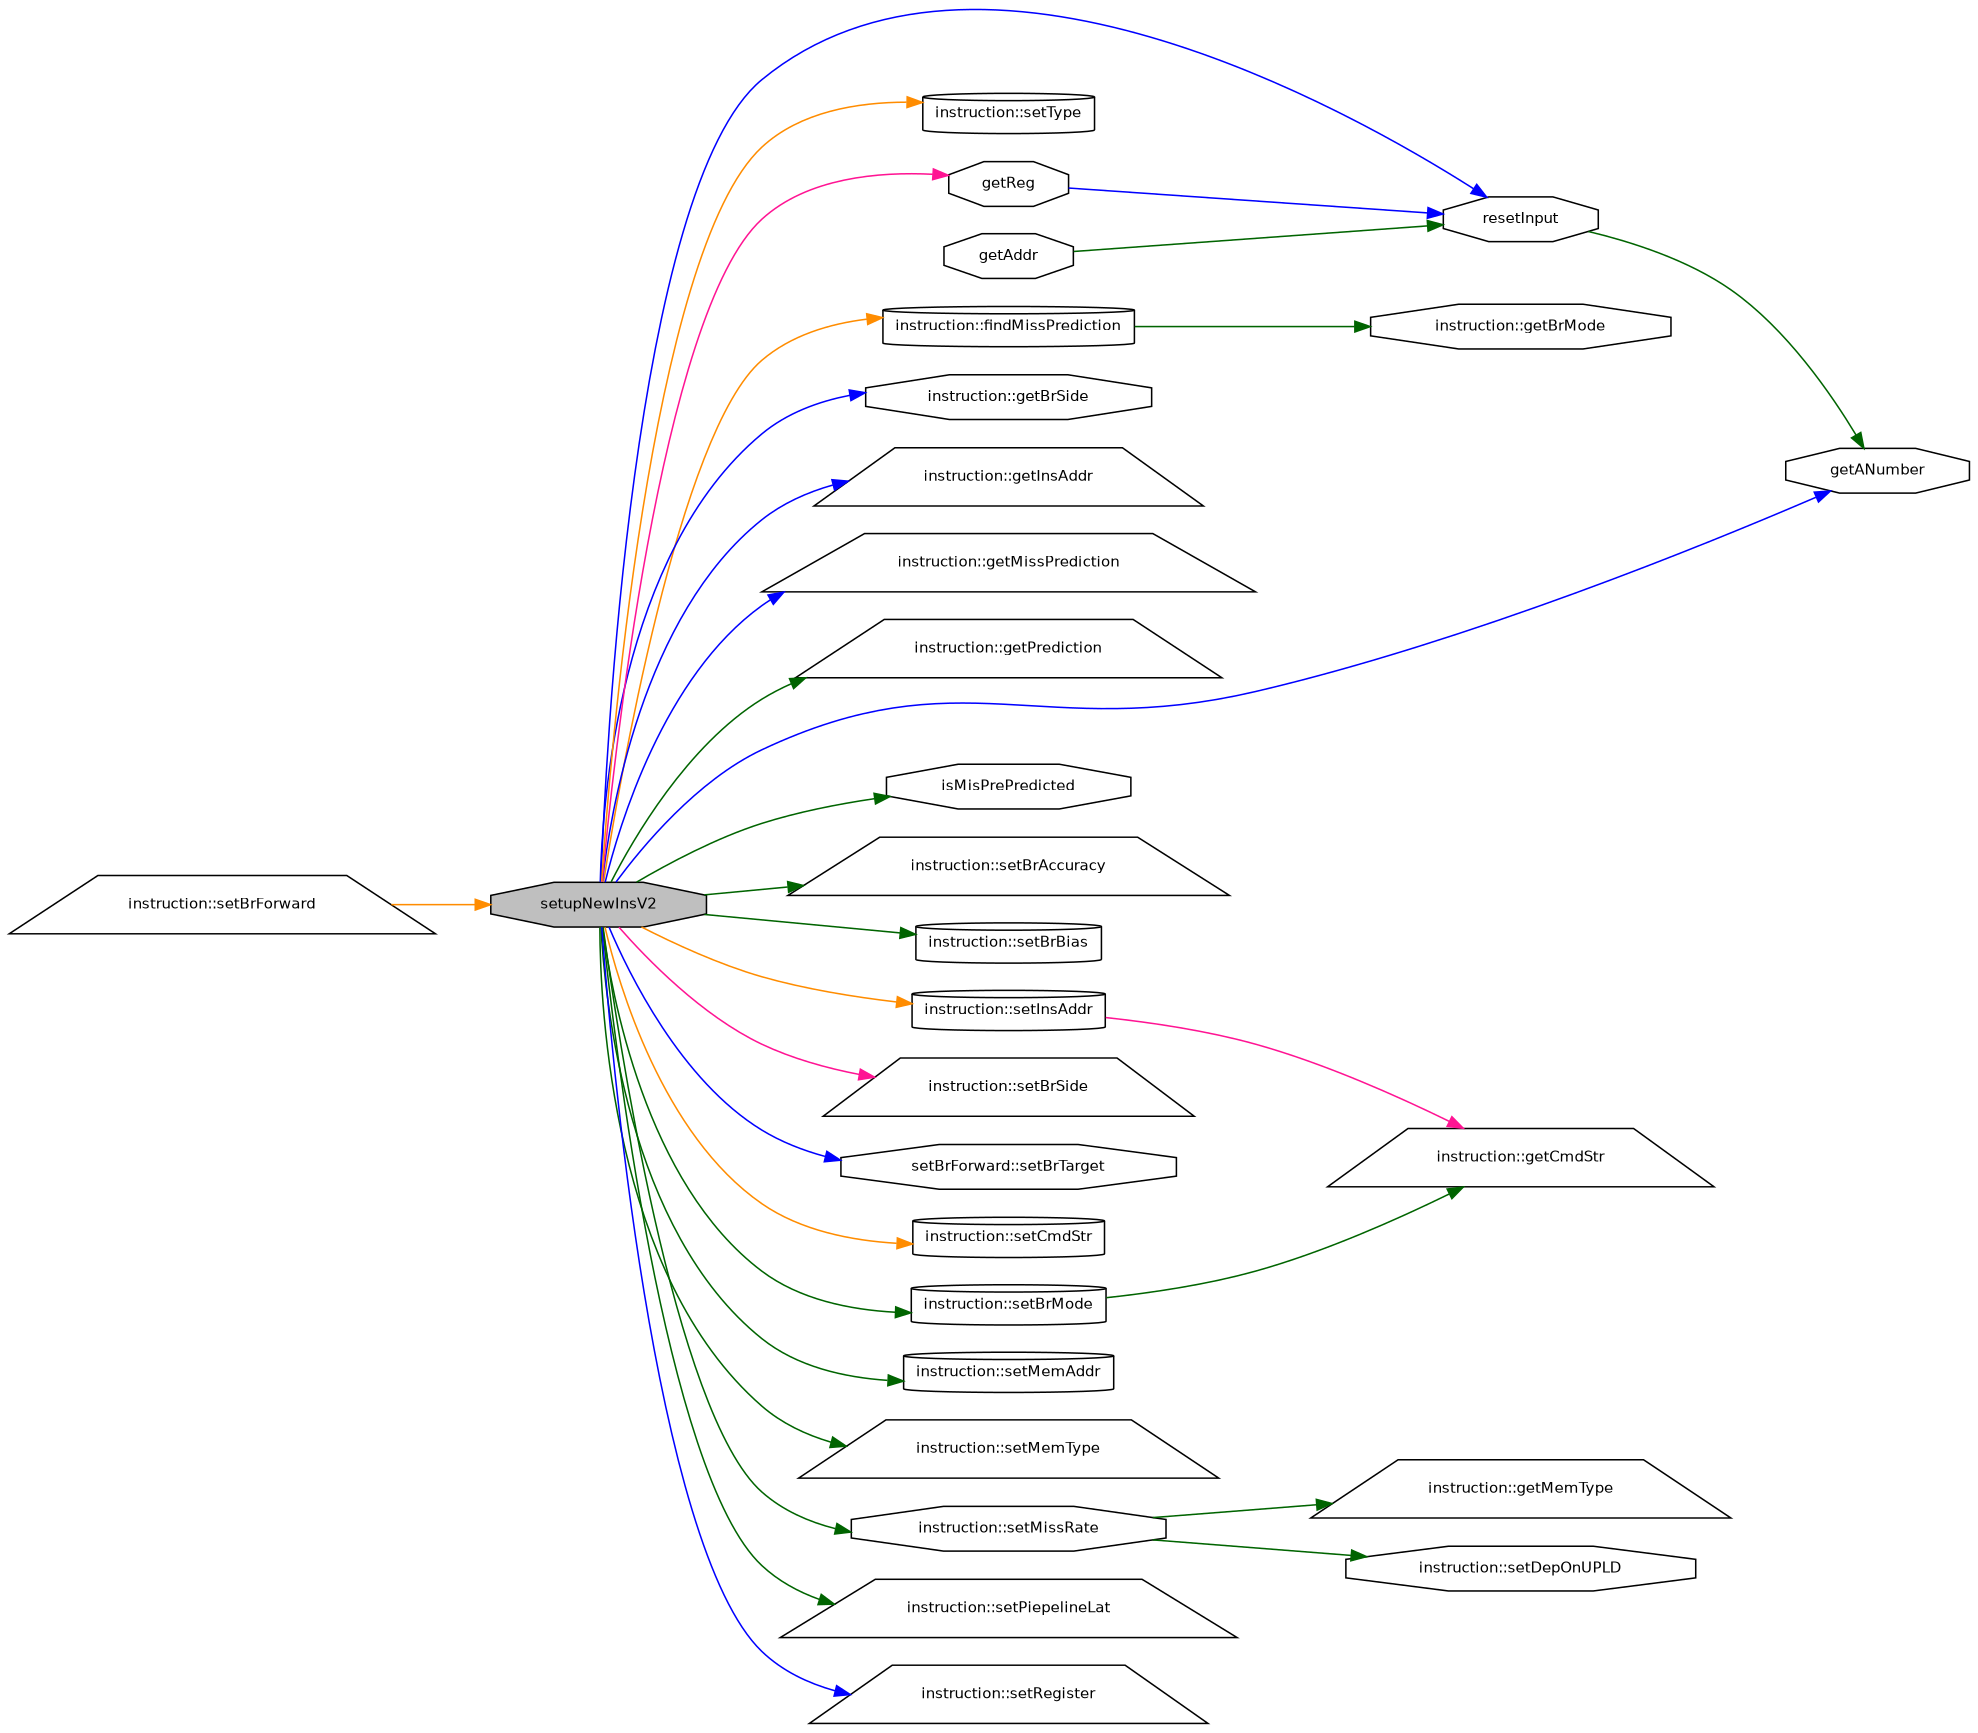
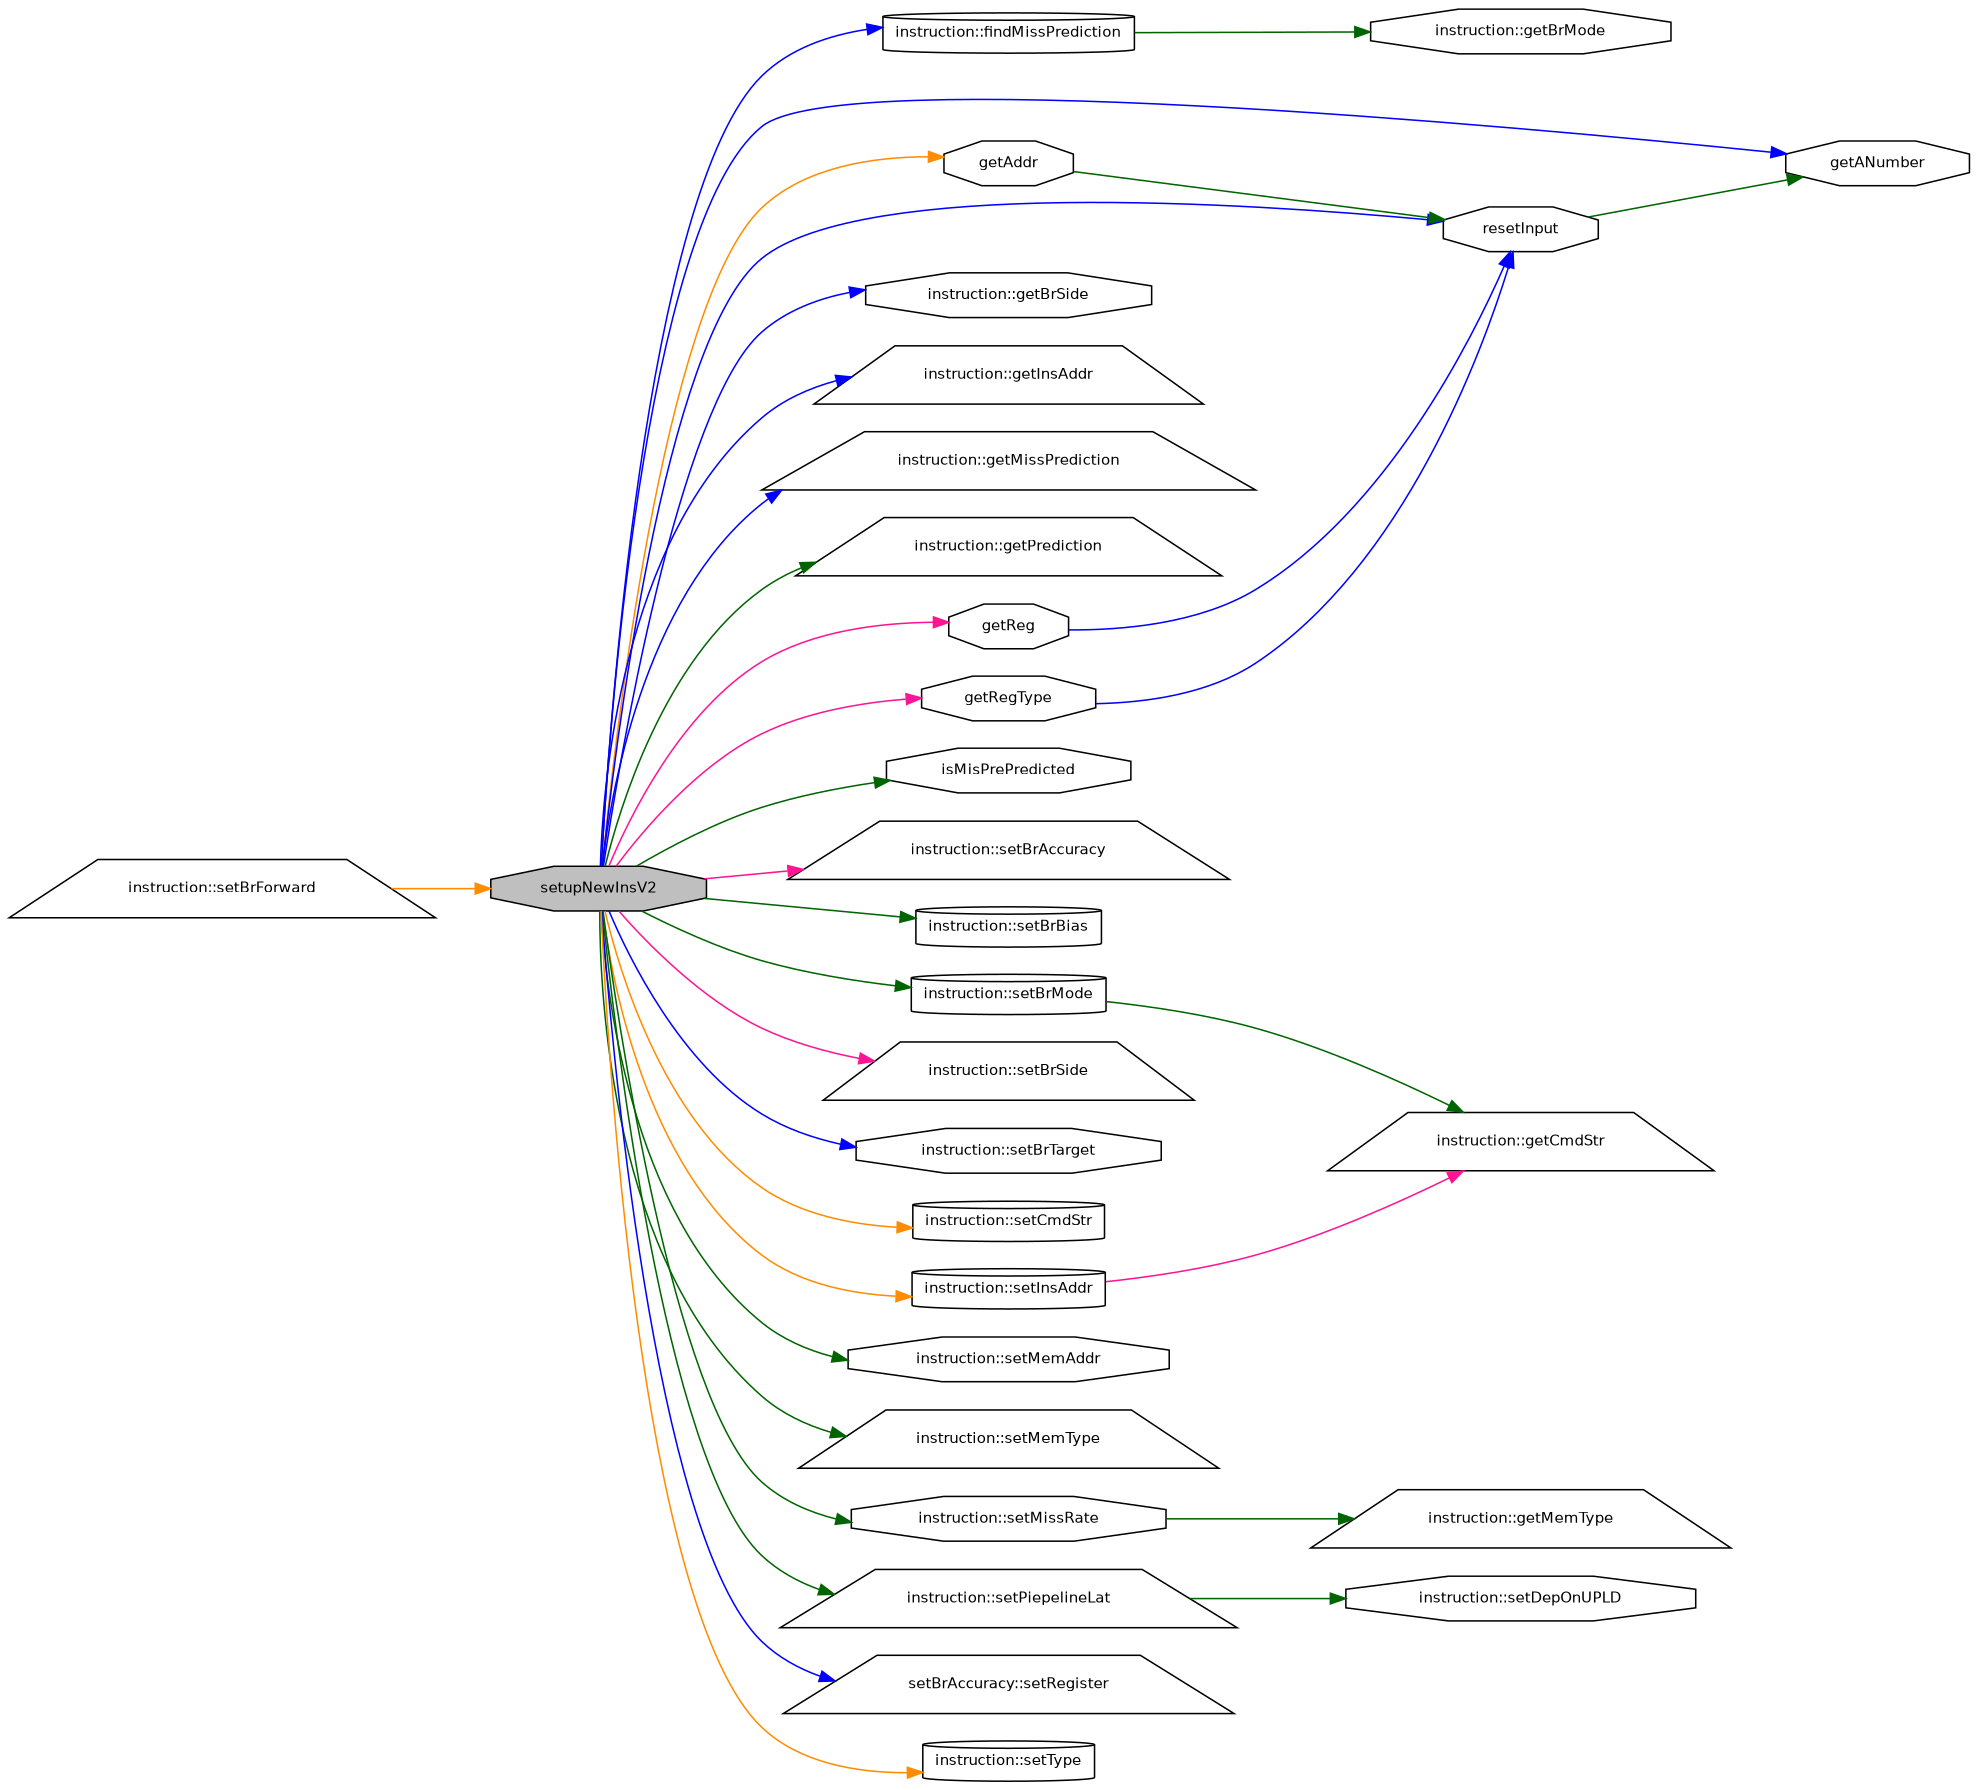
edge "setupNewInsV2" -> "getAddr": added
edge "setupNewInsV2" -> "instruction::findMissPrediction": color darkorange -> blue
node "getRegType": added
edge "setupNewInsV2" -> "instruction::setBrAccuracy": color darkgreen -> deeppink
node "setBrForward::setBrTarget": label "setBrForward::setBrTarget" -> "instruction::setBrTarget"
node "instruction::setMemAddr": shape cylinder -> octagon
edge "instruction::setMissRate" -> "instruction::setDepOnUPLD": now "instruction::setPiepelineLat" -> "instruction::setDepOnUPLD"
node "instruction::setRegister": label "instruction::setRegister" -> "setBrAccuracy::setRegister"
